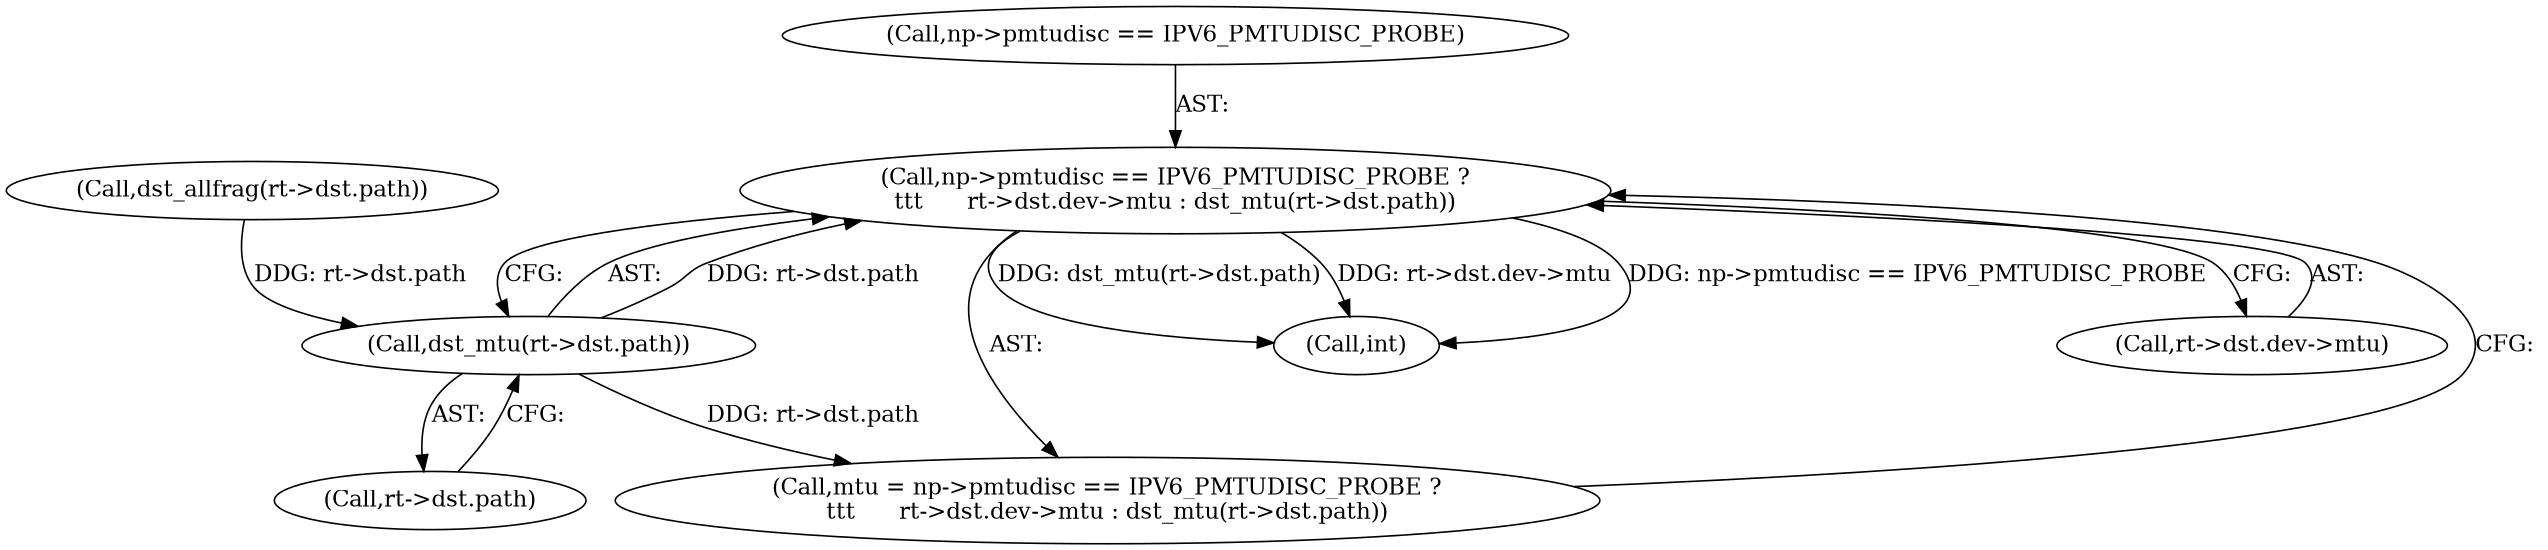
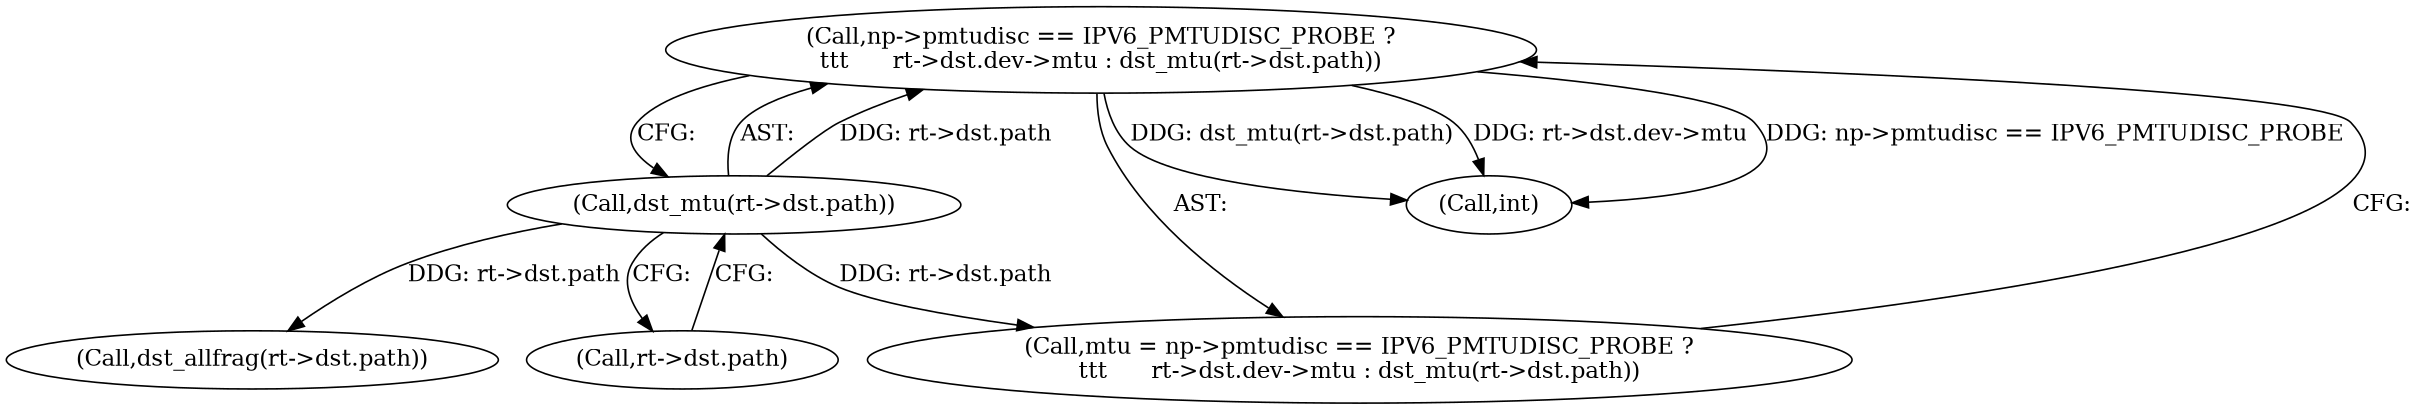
node "(Call,np->pmtudisc == IPV6_PMTUDISC_PROBE)": removed
edge "(Call,dst_allfrag(rt->dst.path))" -> "(Call,dst_mtu(rt->dst.path))": reversed
node "(Call,rt->dst.dev->mtu)": removed
edge "(Call,dst_mtu(rt->dst.path))" -> "(Call,rt->dst.path)": label "AST: " -> "CFG: "
